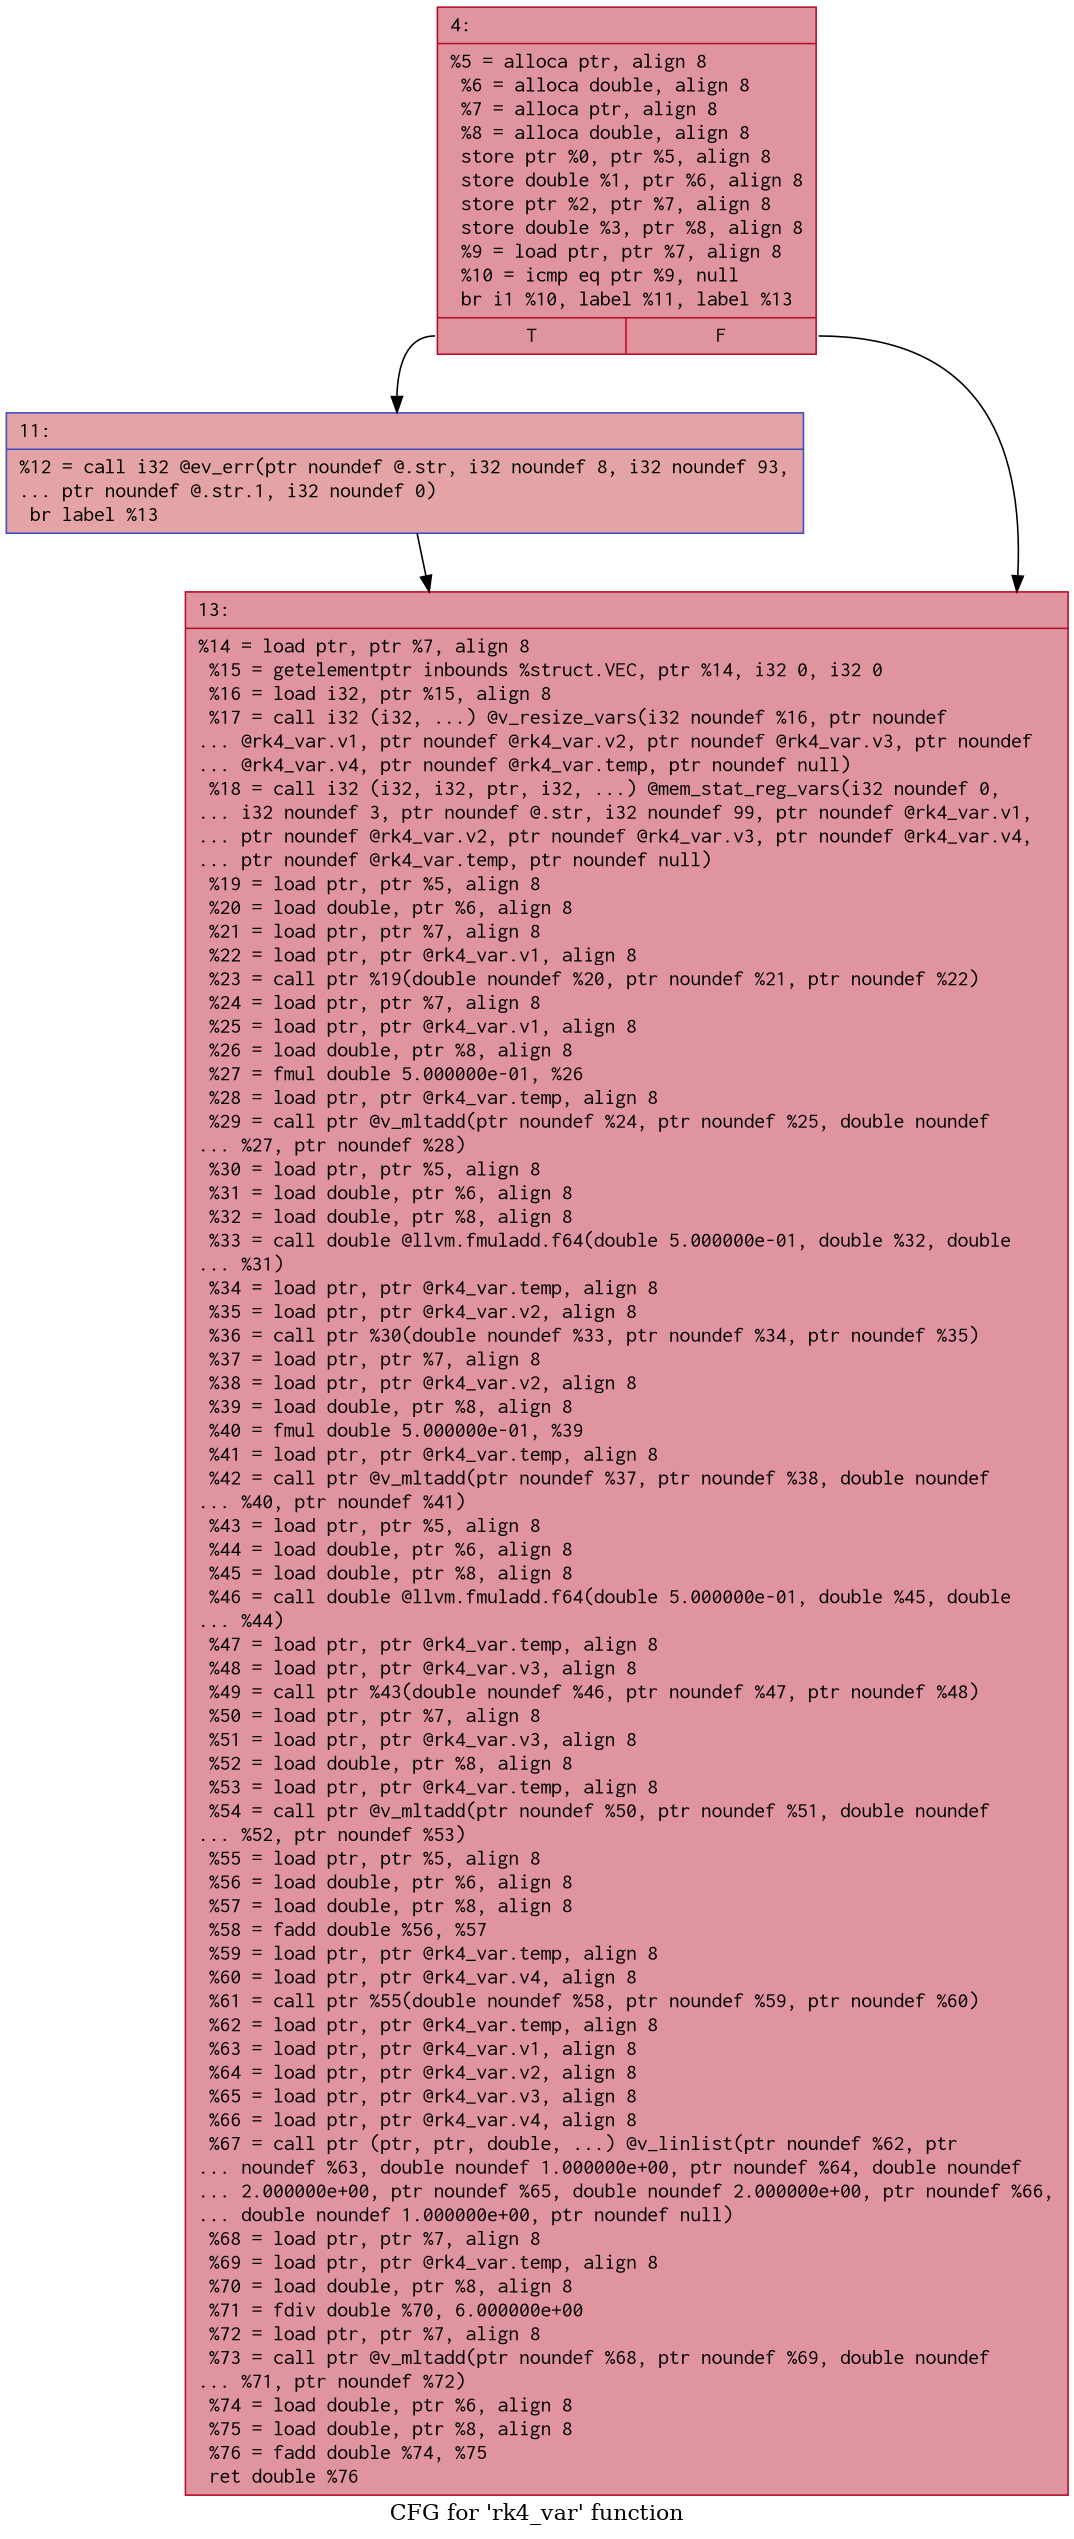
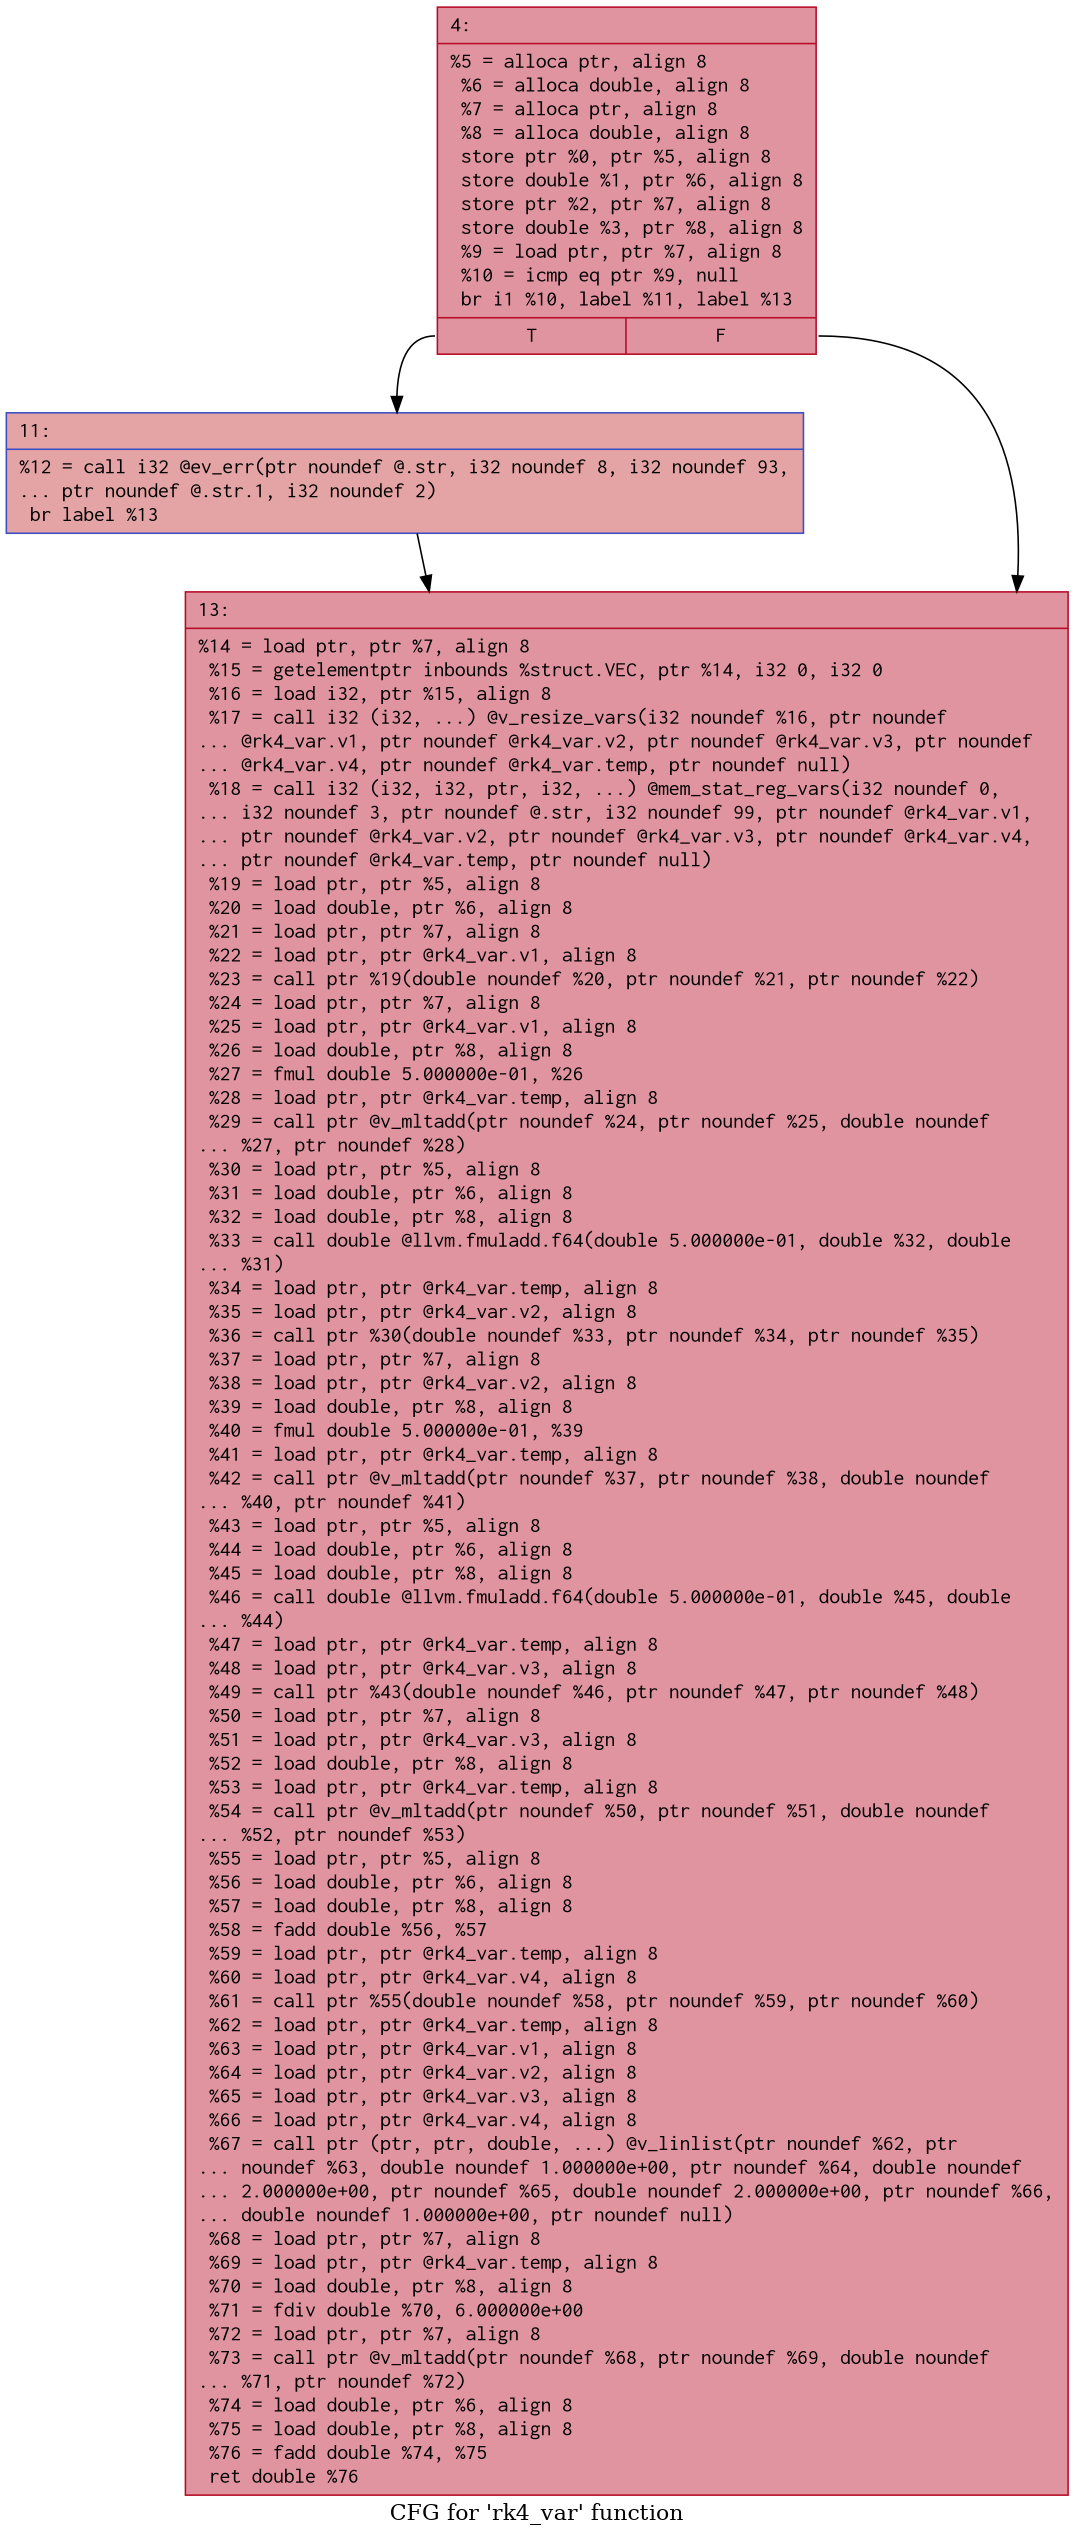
node "11:": text "... ptr noundef @.str.1, i32 noundef 0)" -> "... ptr noundef @.str.1, i32 noundef 2)"
